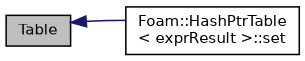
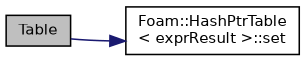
edge "Foam::HashPtrTable < exprResult >::set" -> "Table": reversed
